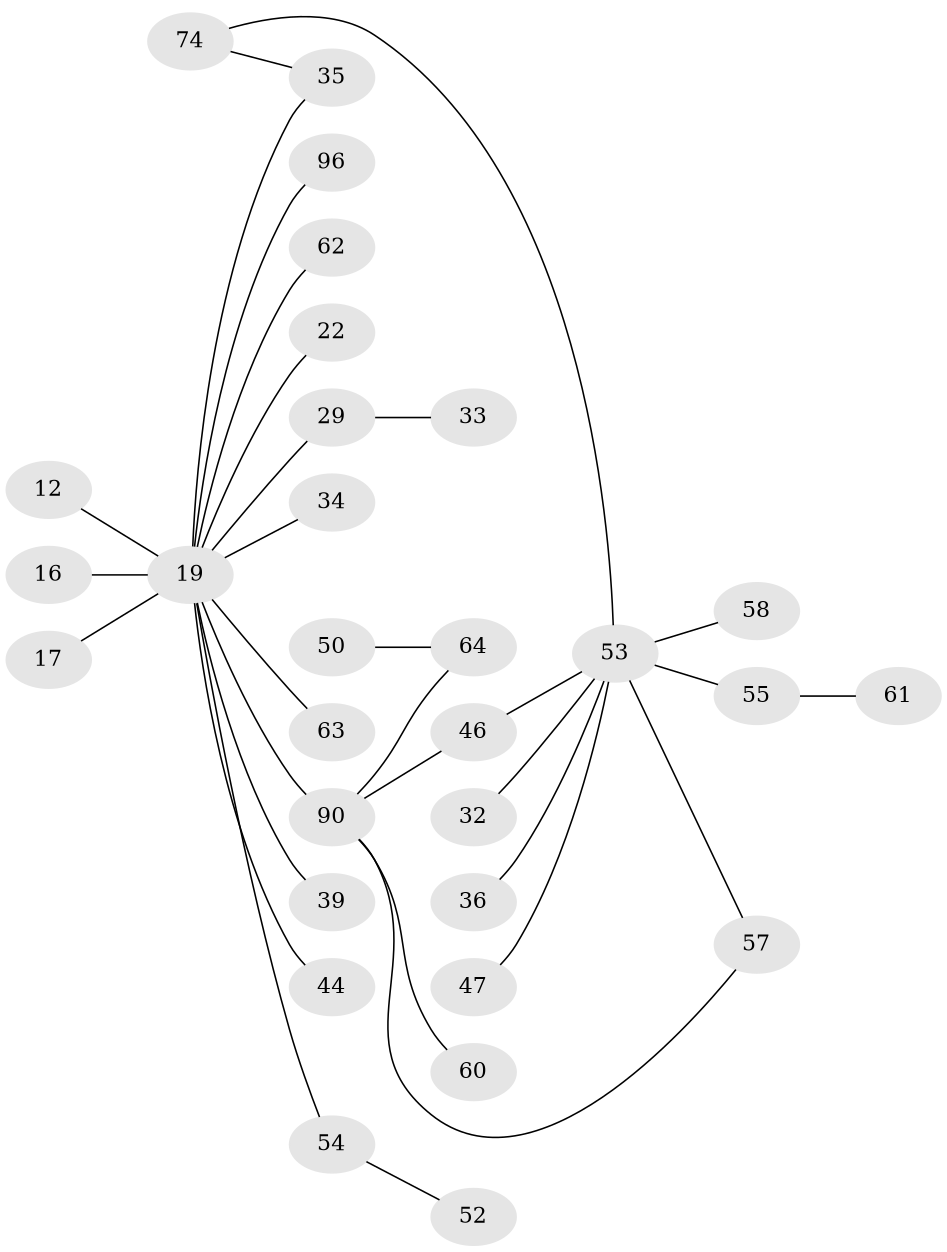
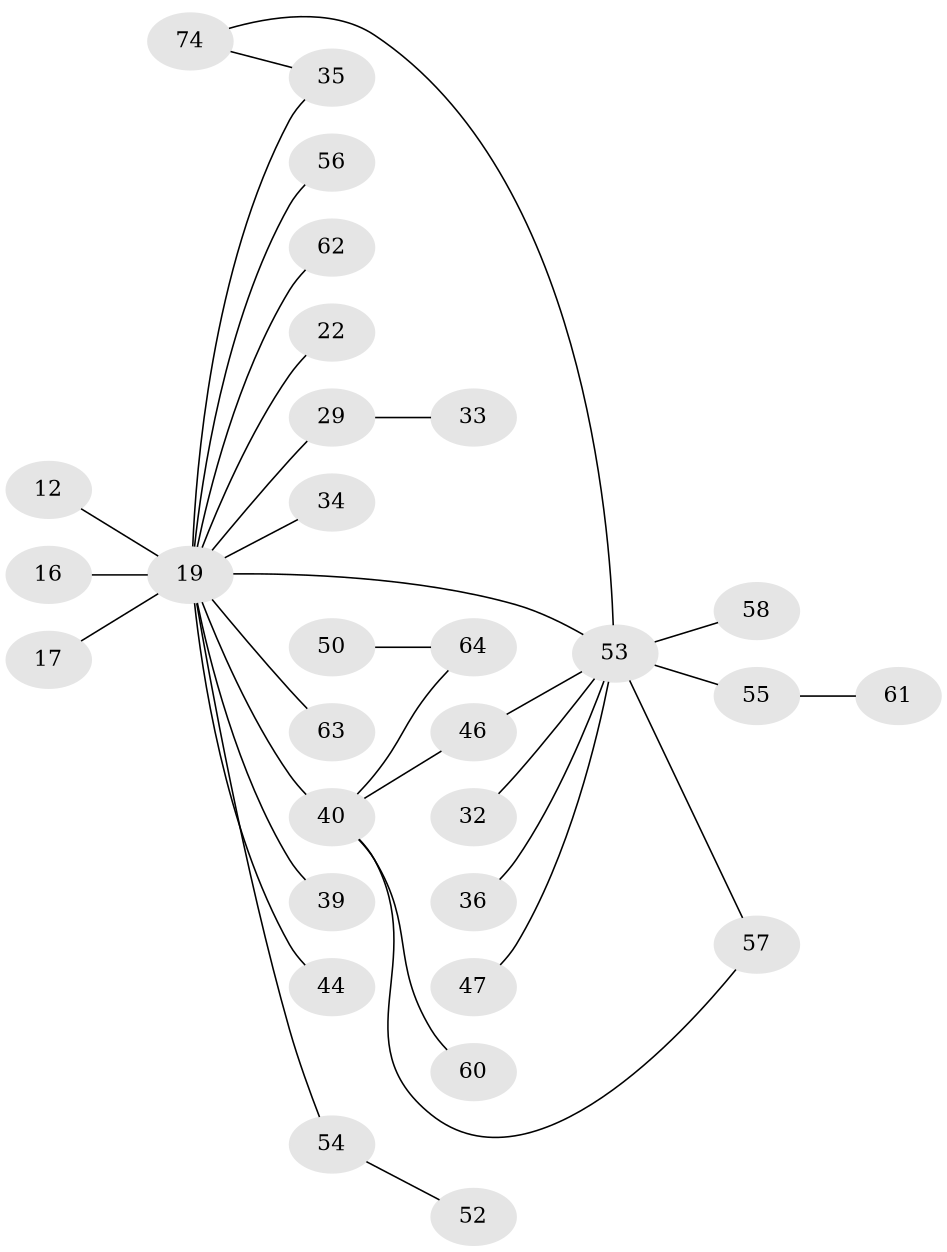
node "96": label "96" -> "56"
edge "19" -- "53": added
node "90": label "90" -> "40"
